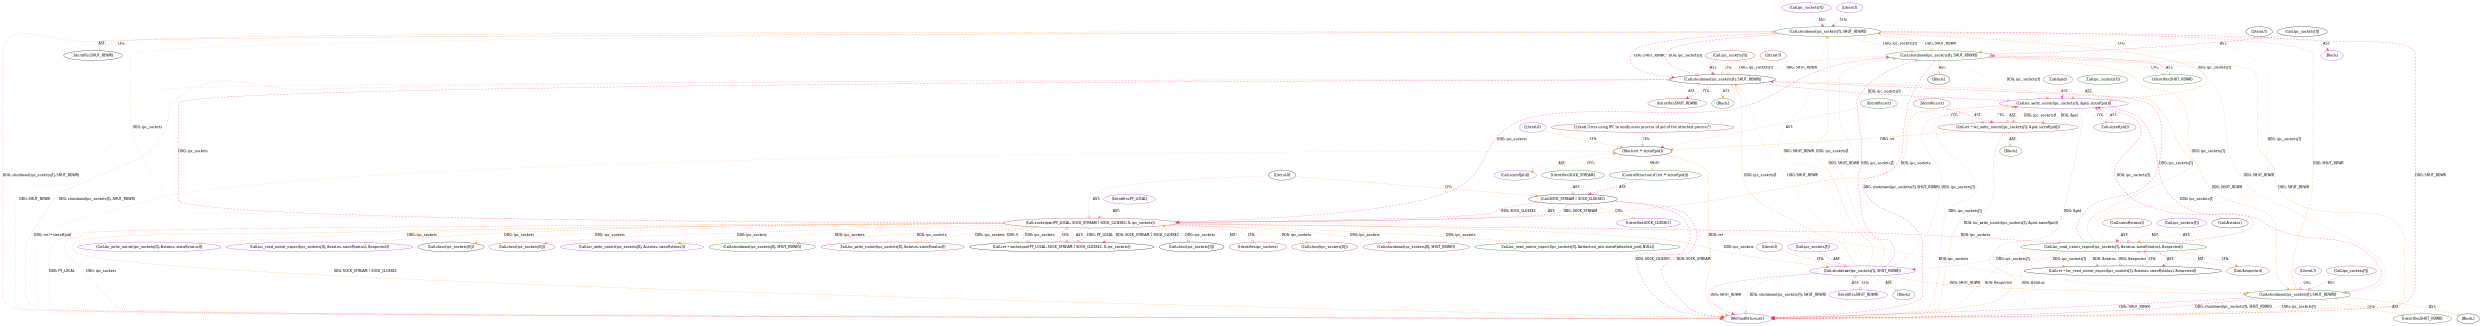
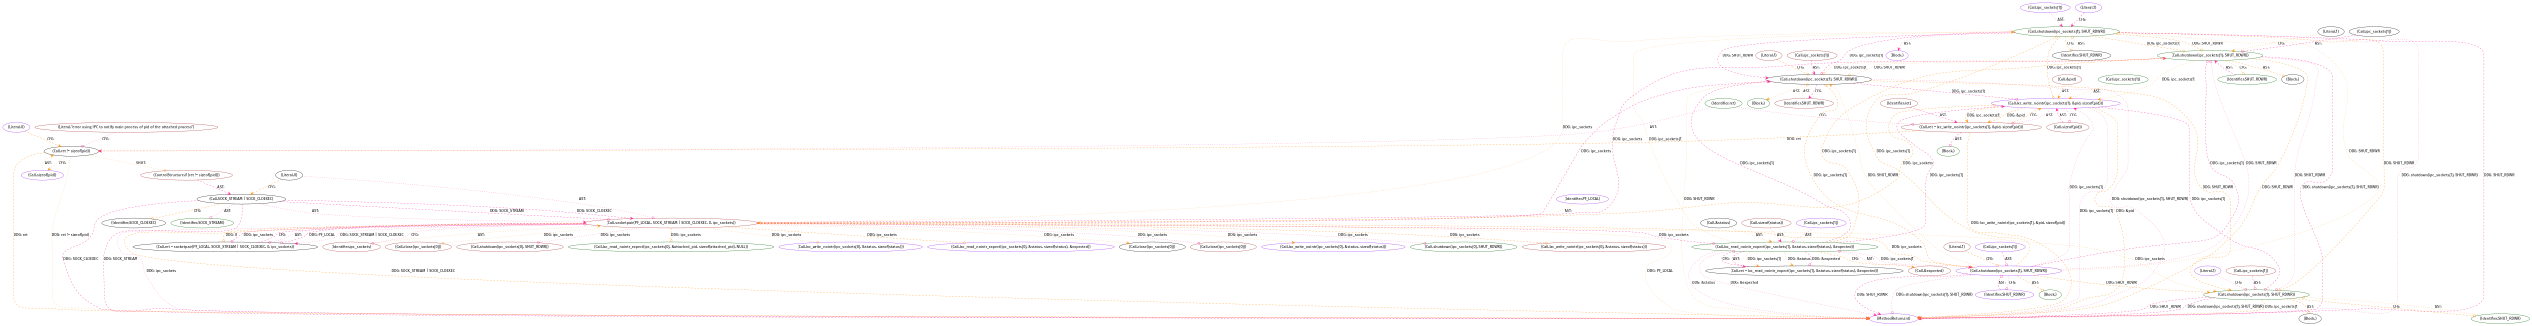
edge "(Call,&pid)" -> "(Call,lxc_write_nointr(ipc_sockets[1], &pid, sizeof(pid)))": color deeppink -> darkorange
node "(Block,ret != sizeof(pid))": label "(Block,ret != sizeof(pid))" -> "(Call,ret != sizeof(pid))"
node "(ControlStructure,if (ret != sizeof(pid)))": color darkgreen -> brown
edge "(Identifier,SOCK_STREAM)" -> "(Call,SOCK_STREAM | SOCK_CLOEXEC)": reversed
node "(Identifier,SOCK_CLOEXEC)": color purple -> black
node "(Call,close(ipc_sockets[1]))": removed
